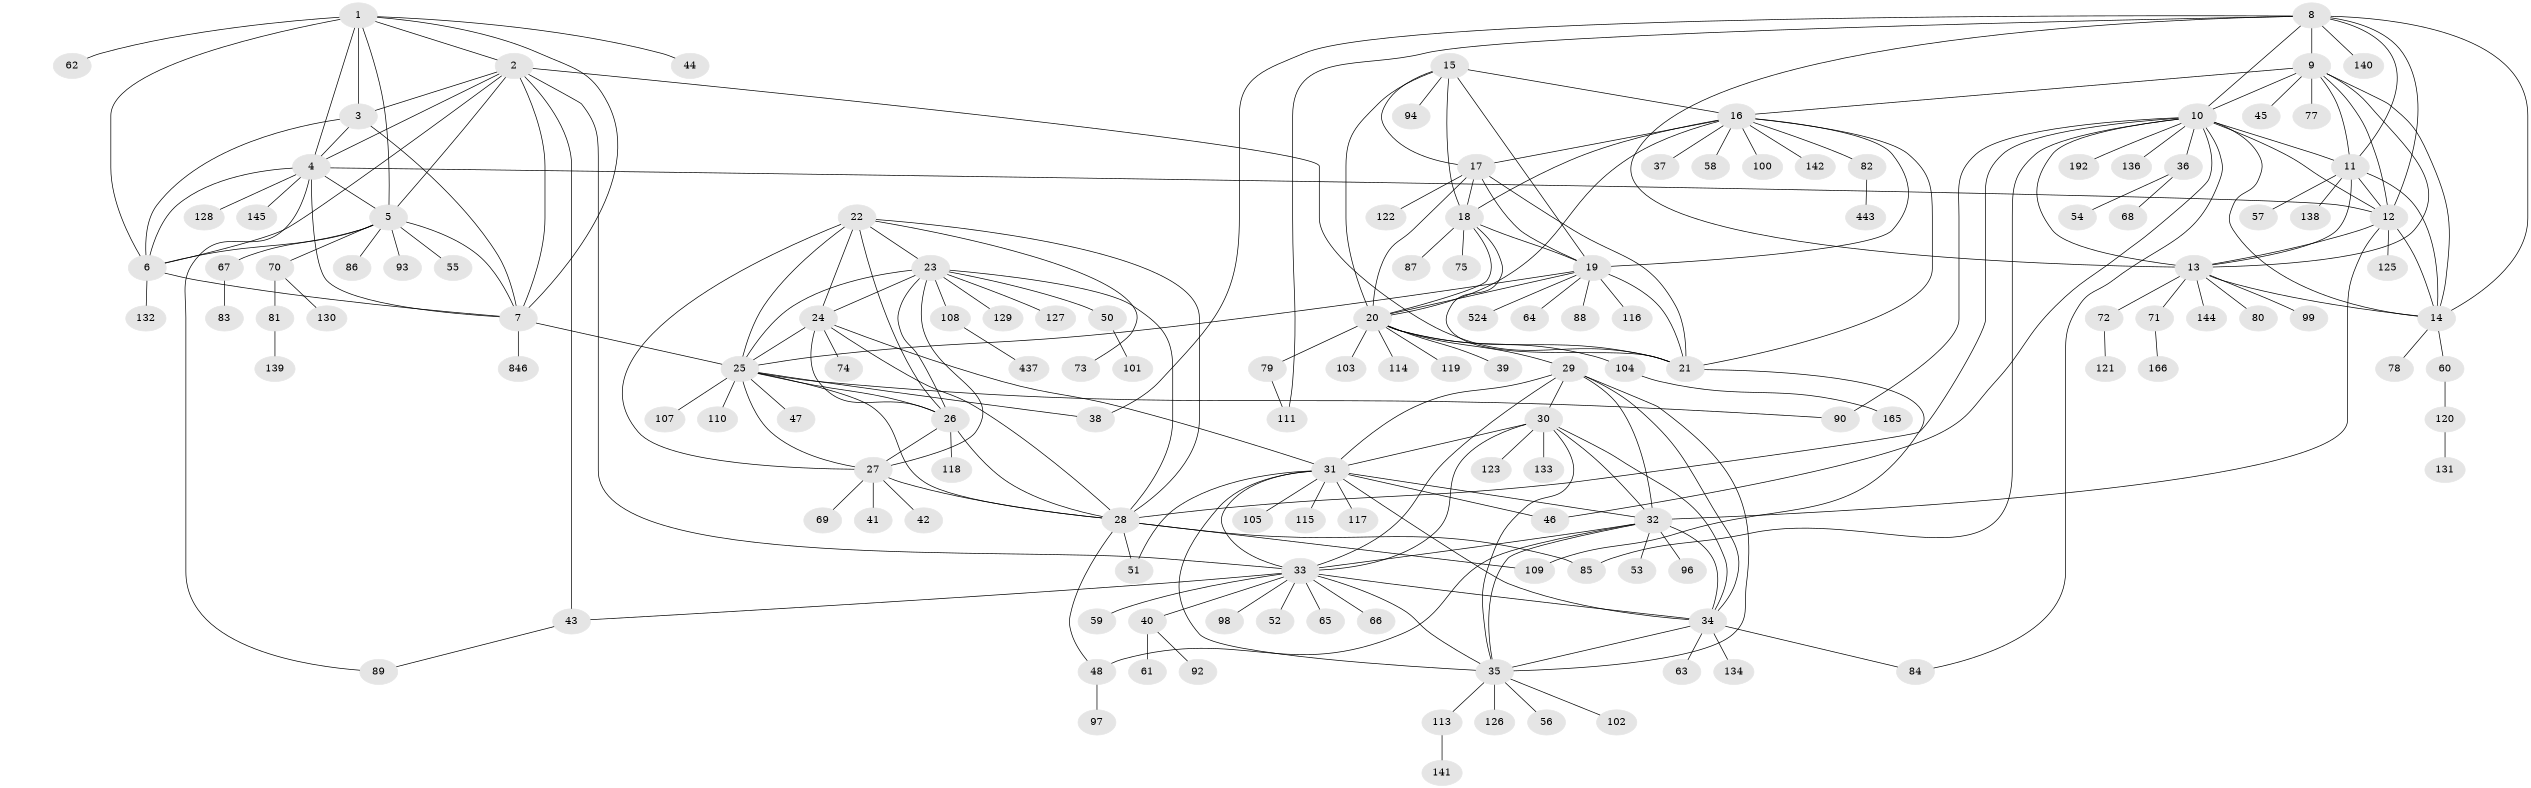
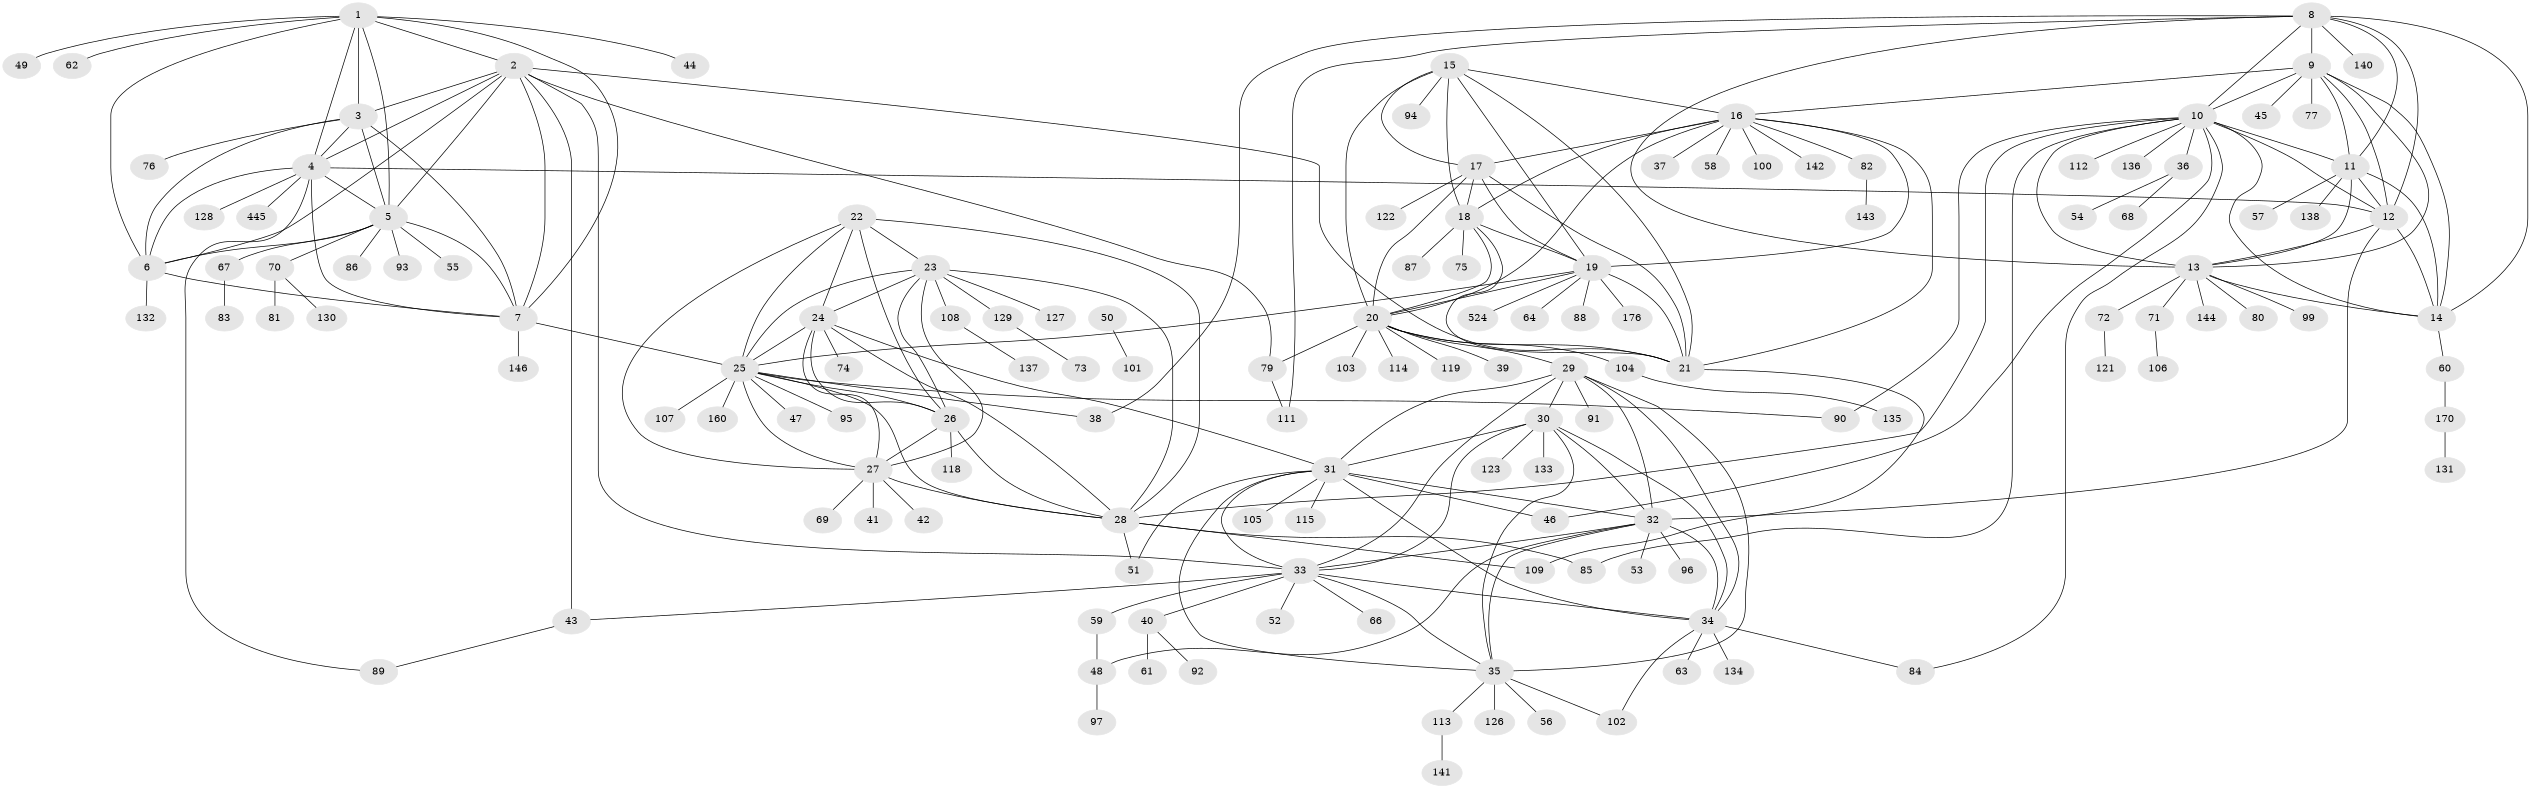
node "49": added
edge "3" -- "5": added
node "76": added
node "192": label "192" -> "112"
edge "2" -- "79": added
edge "15" -- "21": added
node "145": label "145" -> "445"
node "443": label "443" -> "143"
edge "22" -- "73": now "129" -- "73"
node "125": removed
edge "23" -- "50": removed
node "116": label "116" -> "176"
node "139": removed
node "846": label "846" -> "146"
node "437": label "437" -> "137"
node "166": label "166" -> "106"
node "78": removed
edge "24" -- "27": added
node "110": label "110" -> "160"
node "95": added
node "91": added
node "165": label "165" -> "135"
node "120": label "120" -> "170"
node "117": removed
edge "28" -- "48": now "59" -- "48"
node "98": removed
node "65": removed
edge "34" -- "35": now "34" -- "102"
